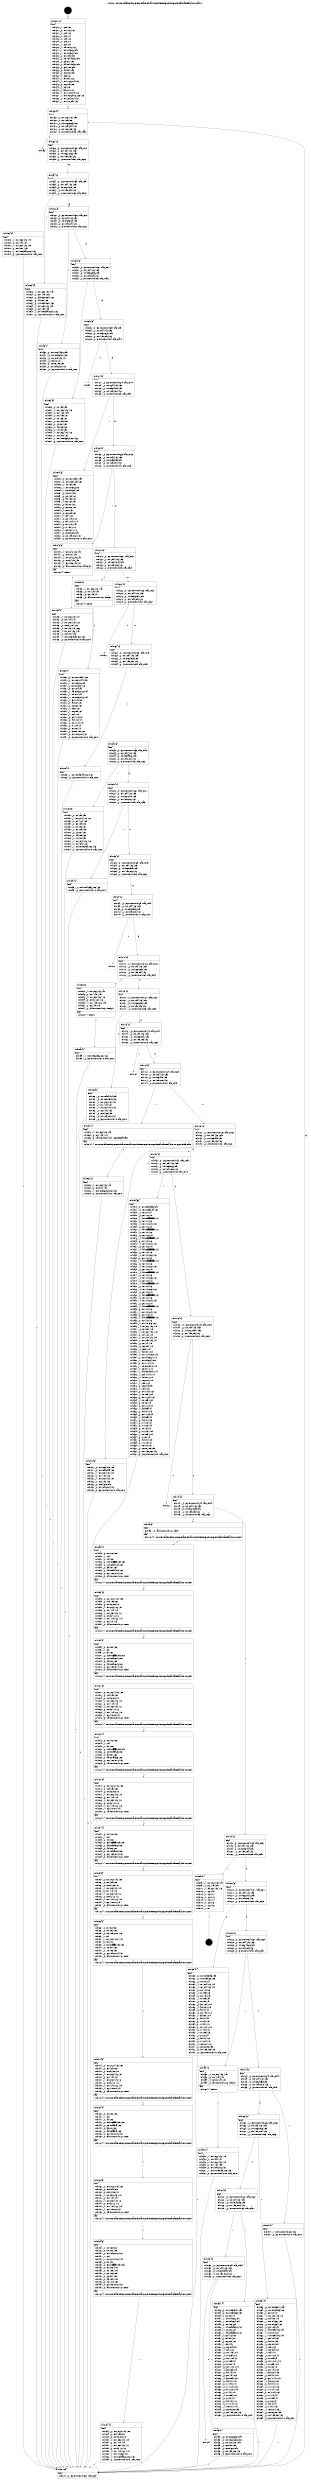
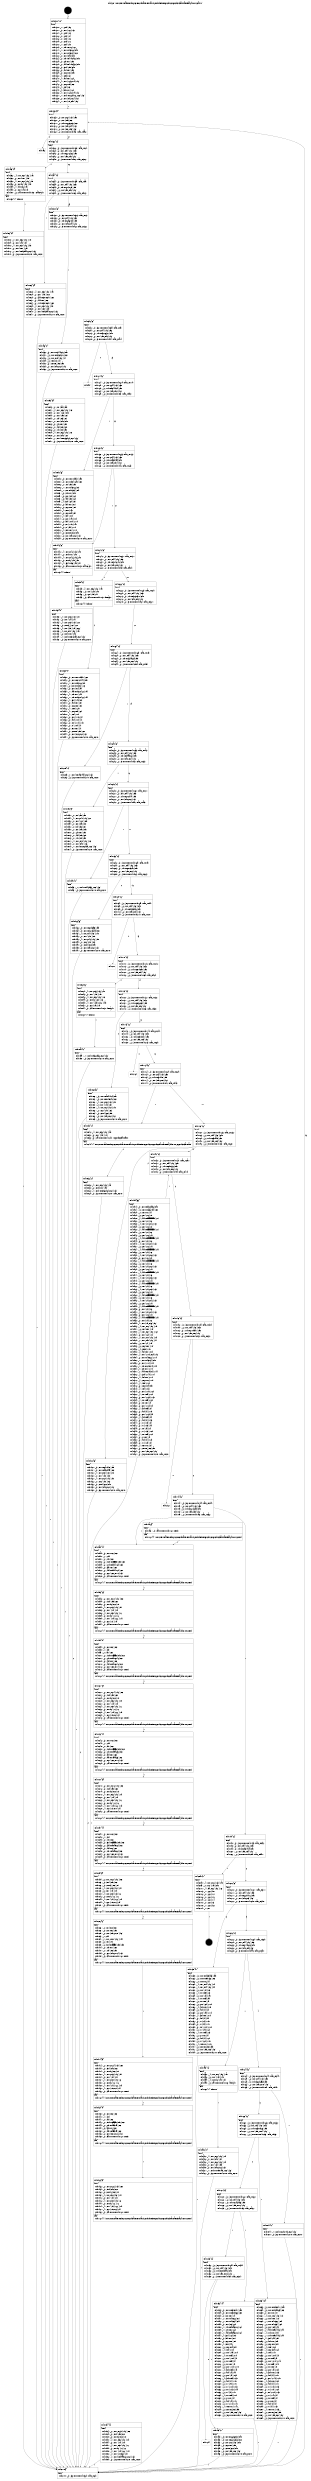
edge "0x40156b [29]" -> "0x401588 [28]": added, label "27"
node "0x401ae8 [29]": added
node "0x4015dc [28]": removed
node "0x401a87": removed
edge "0x401684 [28]" -> "0x4016a0 [28]": added, label "19"
node "0x401b85 [33]": added
edge "0x40179c [28]" -> "0x40191f [333]": reversed
edge "0x4017d4 [28]" -> "0x401ba6 [5]": now "0x4017d4 [28]" -> "0x401bab [40]"
edge "0x401bf9 [40]" -> "0x401c21 [39]": added, label "1"
node "0x401d8a [58]": removed
